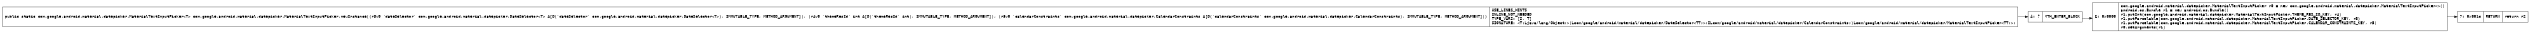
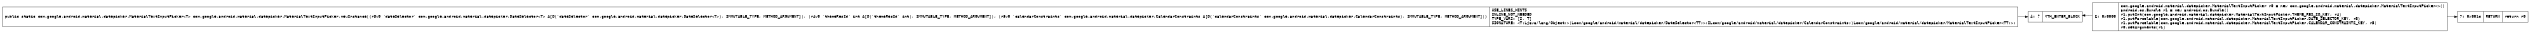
node "7: 0x001c": text "return r2" -> "return r0"
edge "4: ?" -> "6: 0x0000": reversed
